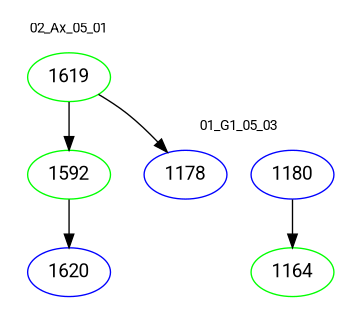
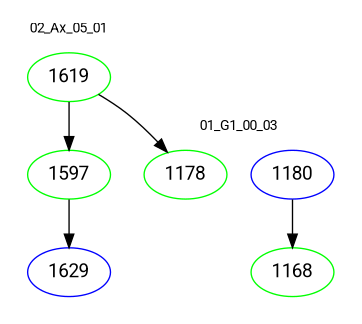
cluster "01_G1_05_03": label "01_G1_05_03" -> "01_G1_00_03"
node "1592": label "1592" -> "1597"
node "1178": color blue -> green
node "1620": label "1620" -> "1629"
node "1164": label "1164" -> "1168"
